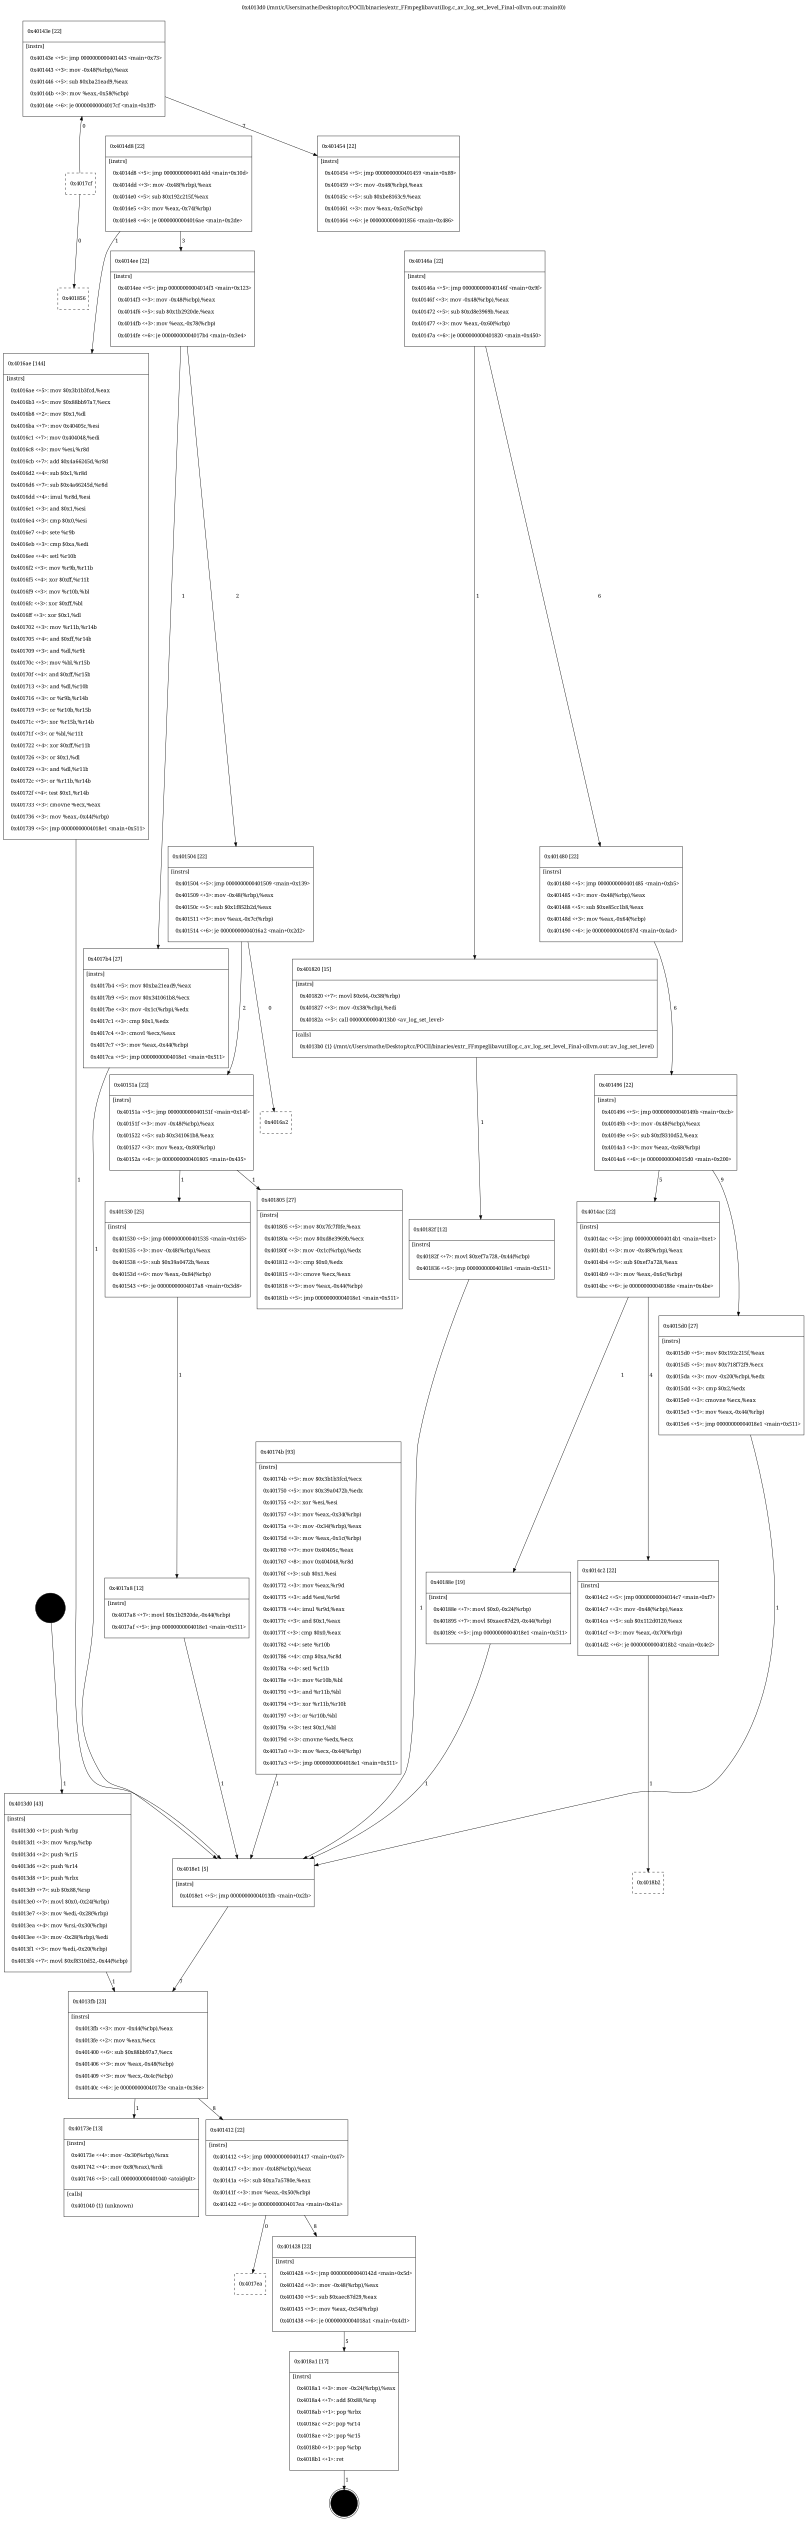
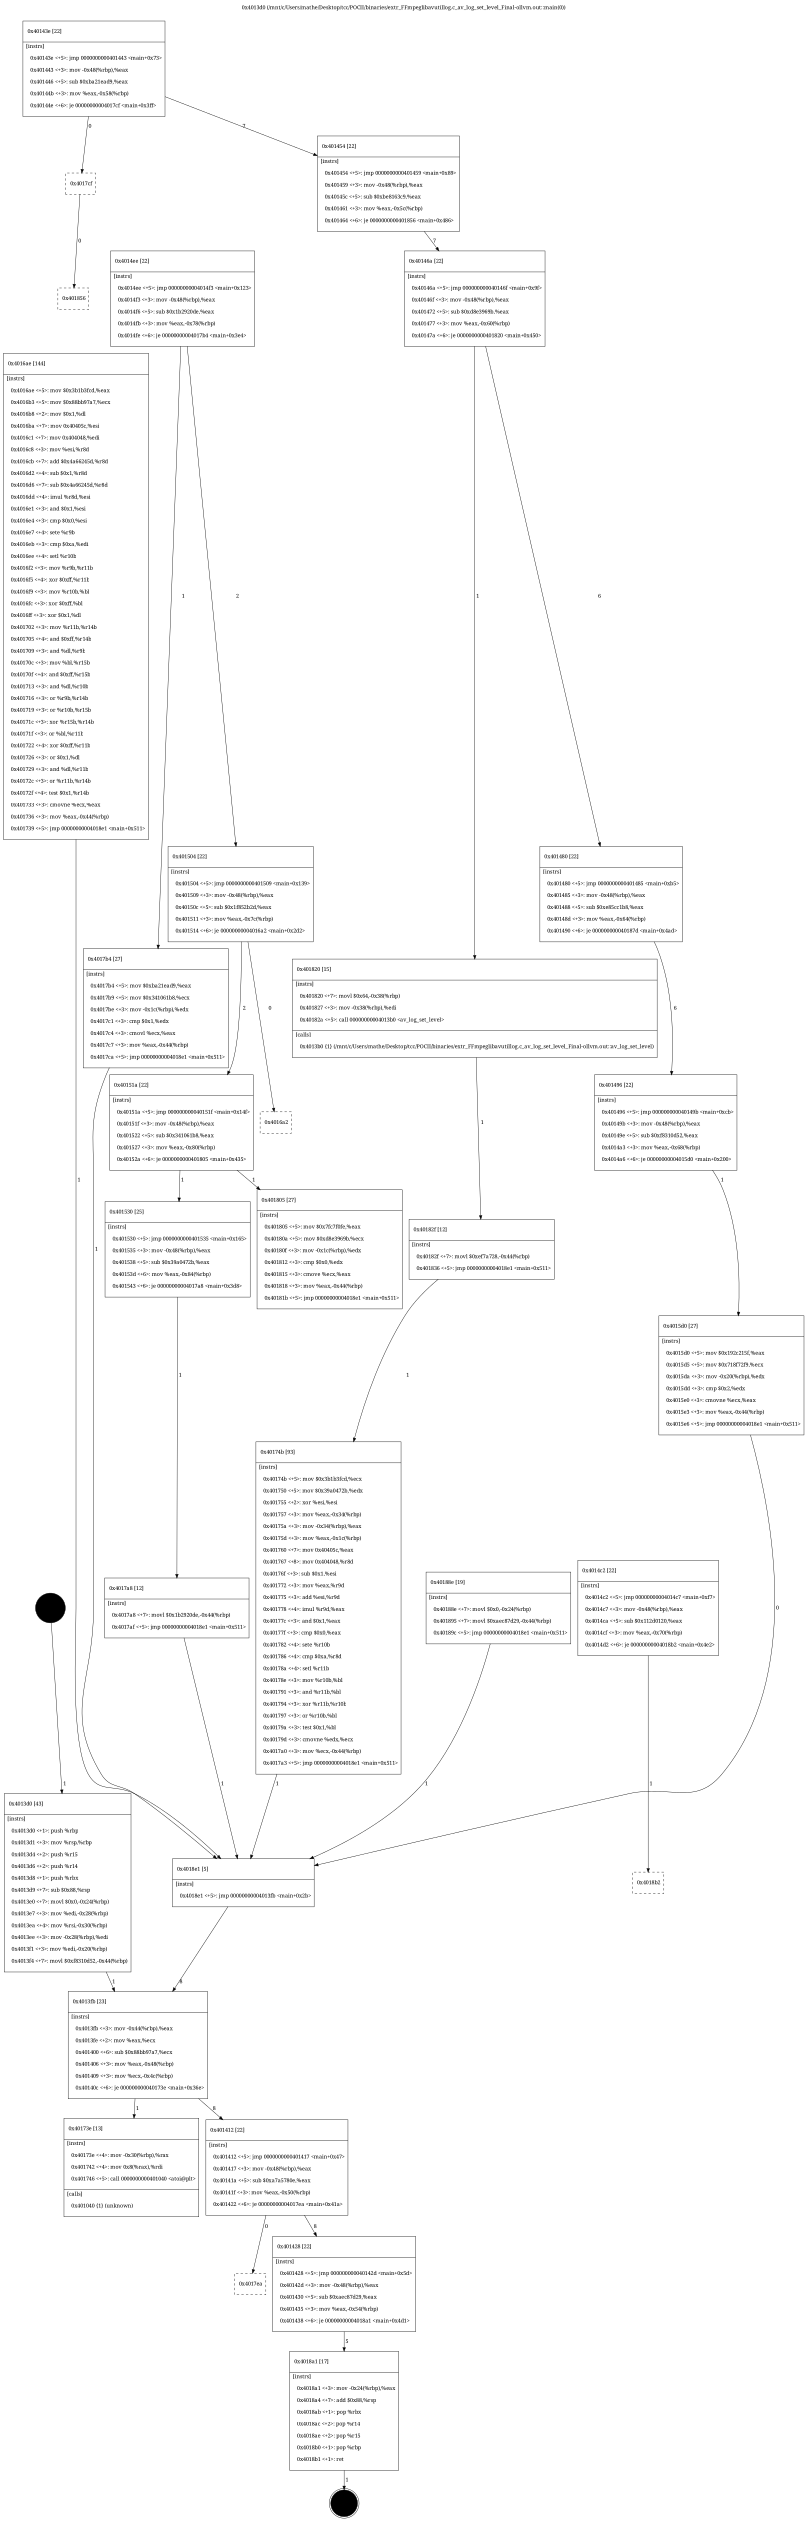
edge "0x4017cf" -> "0x40143e [22]": reversed
node "0x4014d8 [22]": removed
edge "0x401454 [22]" -> "0x40146a [22]": added, label "7"
edge "0x401496 [22]" -> "0x4015d0 [27]": label " 9" -> " 1"
node "0x4014ac [22]": removed
edge "0x40182f [12]" -> "0x4018e1 [5]": now "0x40182f [12]" -> "0x40174b [93]"
edge "0x4015d0 [27]" -> "0x4018e1 [5]": label " 1" -> " 0"
edge "0x4018e1 [5]" -> "0x4013fb [23]": label " 7" -> " 8"
